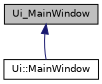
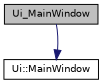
edge "Ui::MainWindow" -> "Ui_MainWindow": reversed
